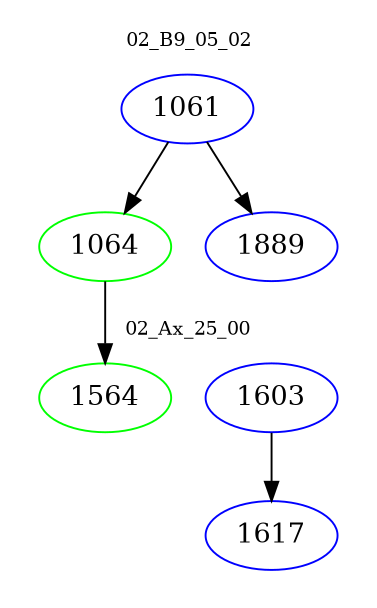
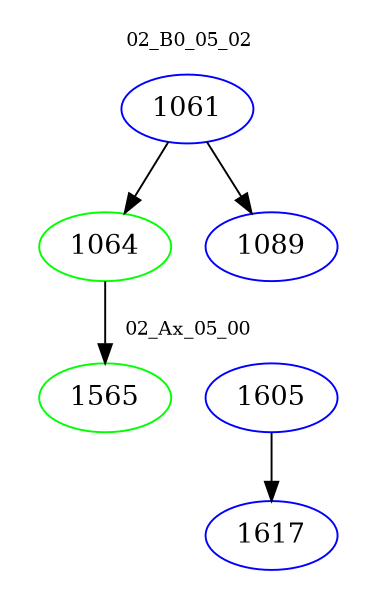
cluster "02_B9_05_02": label "02_B9_05_02" -> "02_B0_05_02"
node "1889": label "1889" -> "1089"
cluster "02_Ax_25_00": label "02_Ax_25_00" -> "02_Ax_05_00"
node "1564": label "1564" -> "1565"
node "1603": label "1603" -> "1605"
